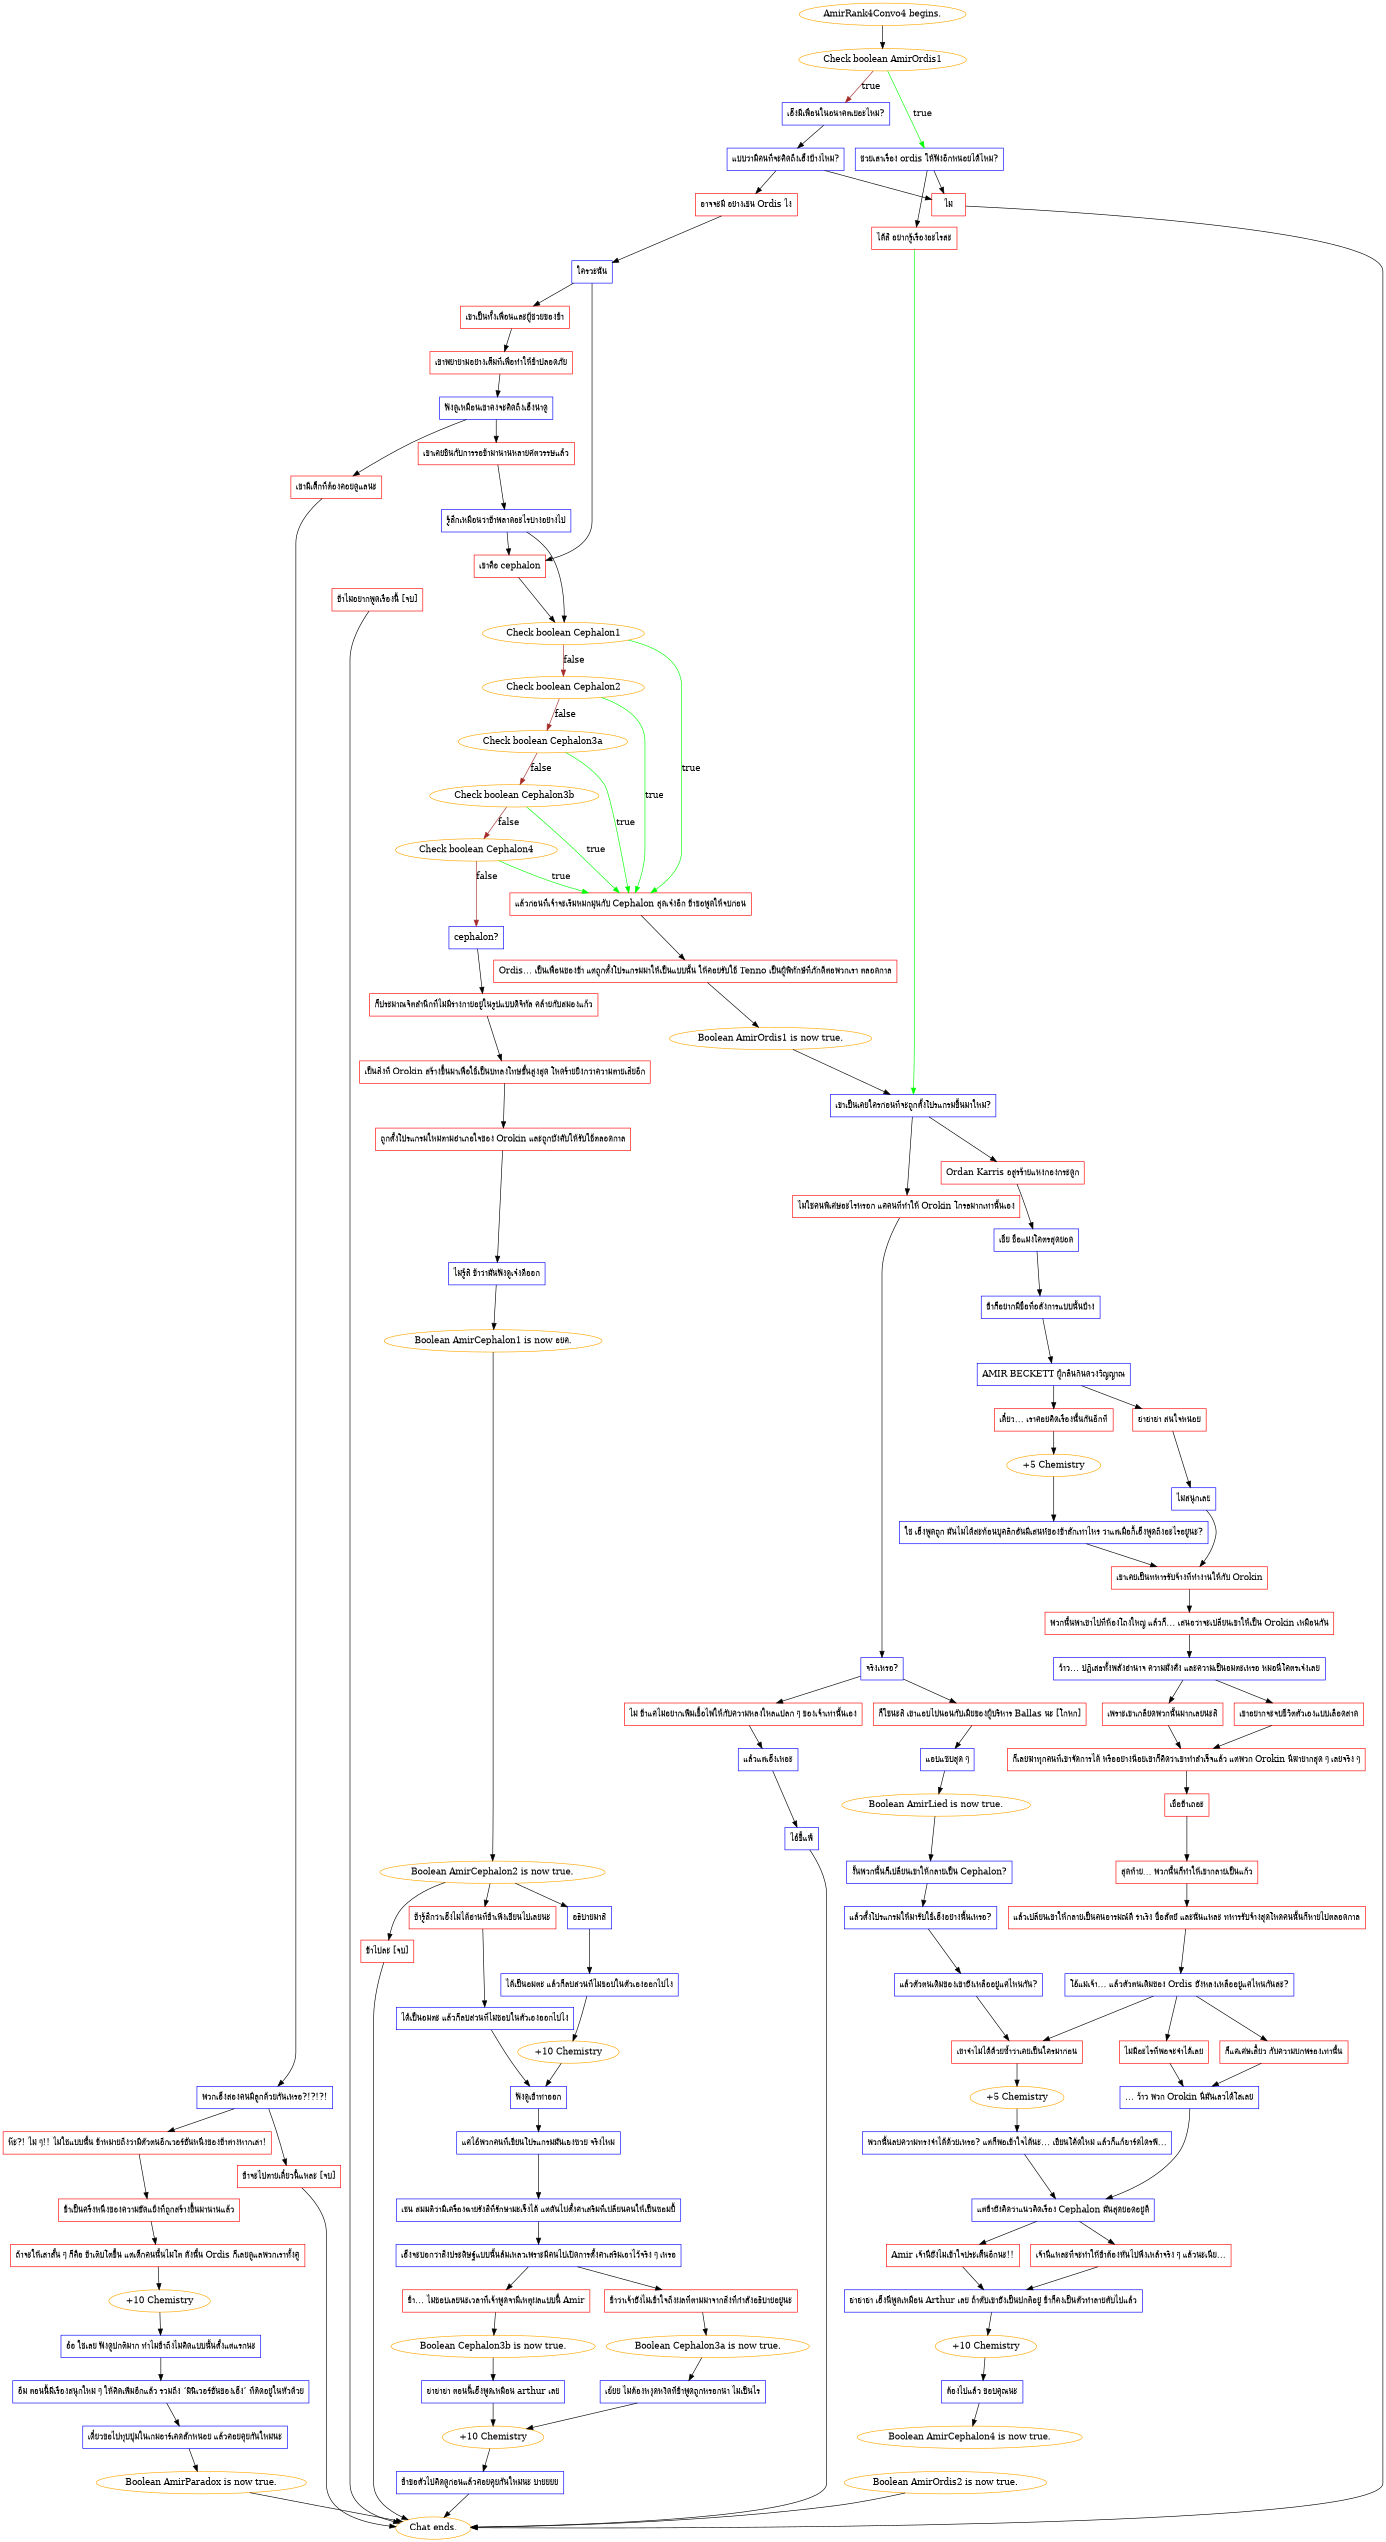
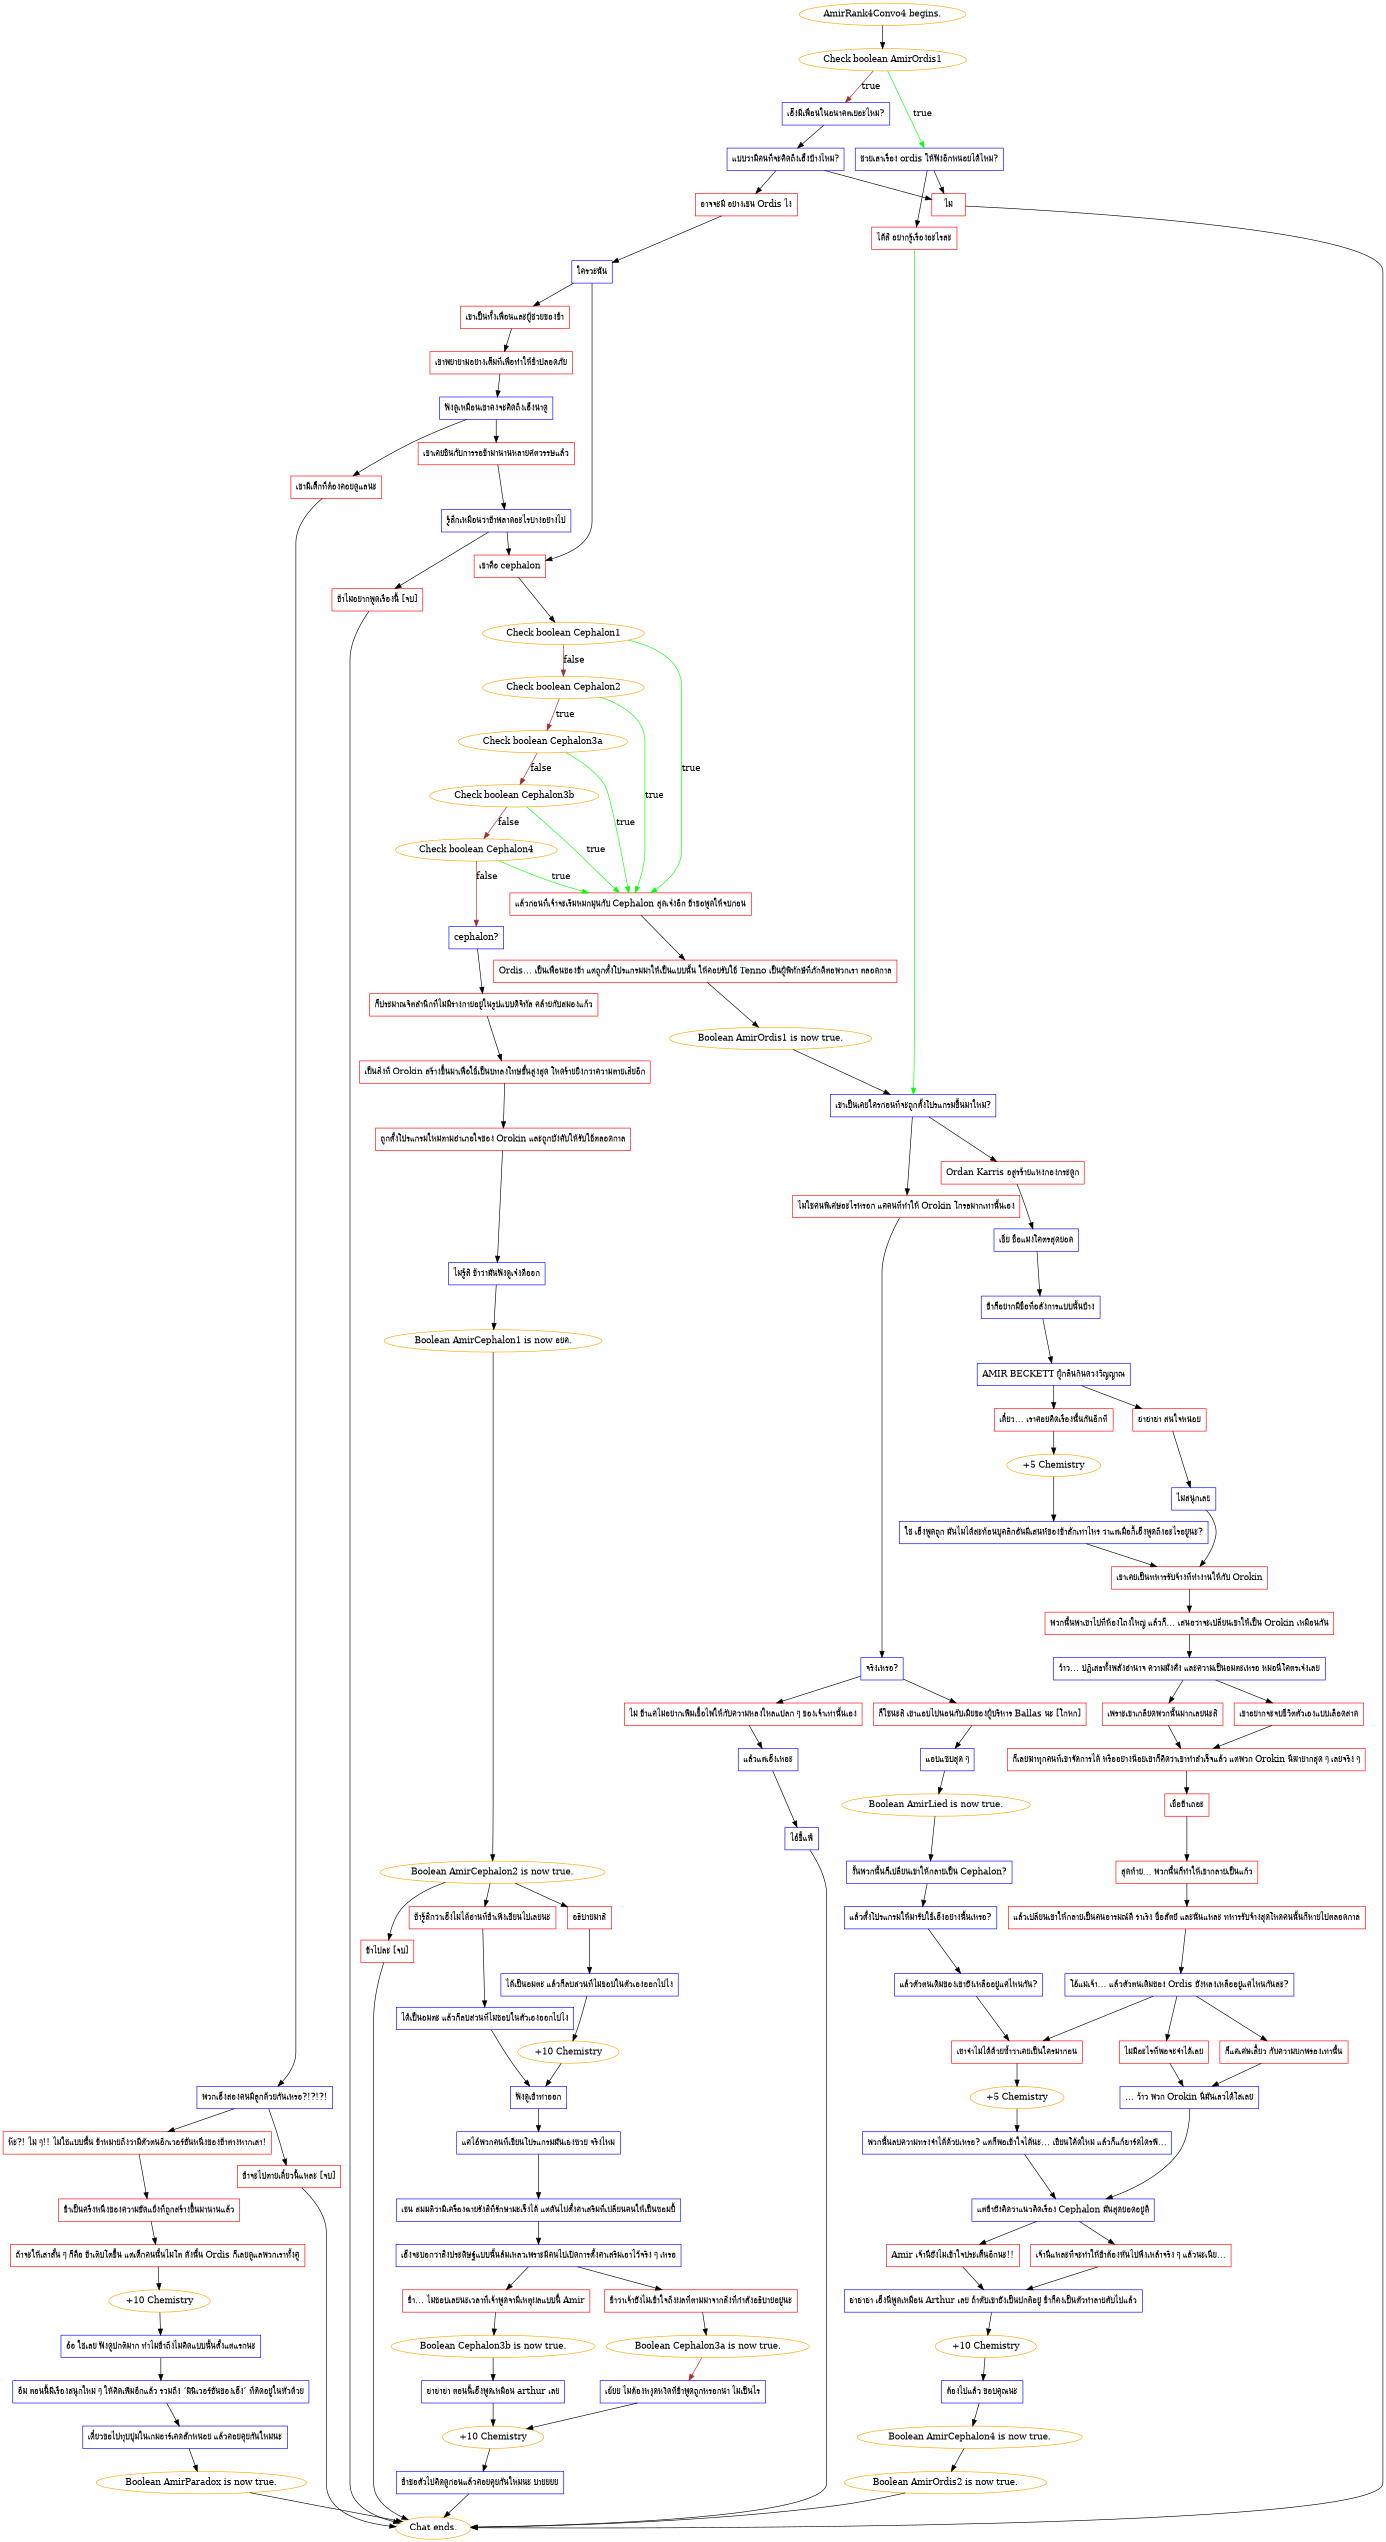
edge "รู้สึกเหมือนว่าข้าพลาดอะไรบางอย่างไป" -> "Check boolean Cephalon1": now "รู้สึกเหมือนว่าข้าพลาดอะไรบางอย่างไป" -> "ข้าไม่อยากพูดเรื่องนี้ [จบ]"
edge "Check boolean Cephalon2" -> "Check boolean Cephalon3a": label "false" -> "true"
node "อธิบายมาสิ": color blue -> red
edge "Boolean Cephalon3a is now true." -> "เฮ้ยย ไม่ต้องหงุดหงิดที่ข้าพูดถูกหรอกน่า ไม่เป็นไร": color black -> brown
edge "Boolean AmirCephalon4 is now true." -> "Boolean AmirOrdis2 is now true.": added
